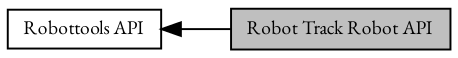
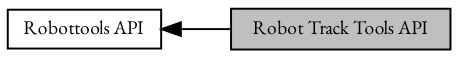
node "Robot Track Robot API": label "Robot Track Robot API" -> "Robot Track Tools API"
